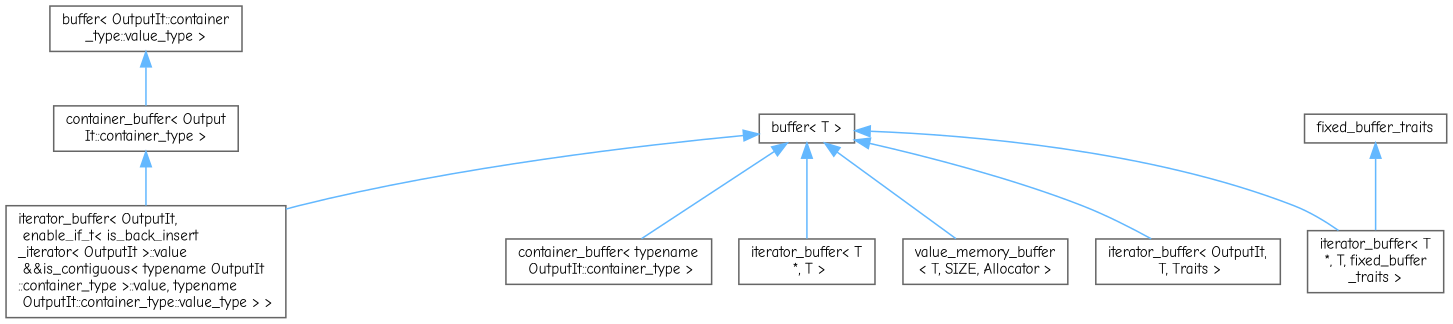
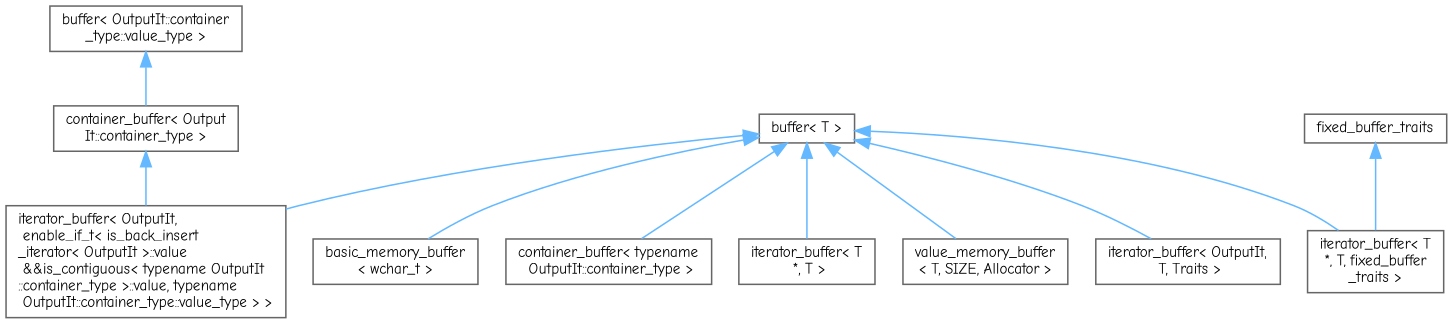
node "basic_memory_buffer < wchar_t >": added
